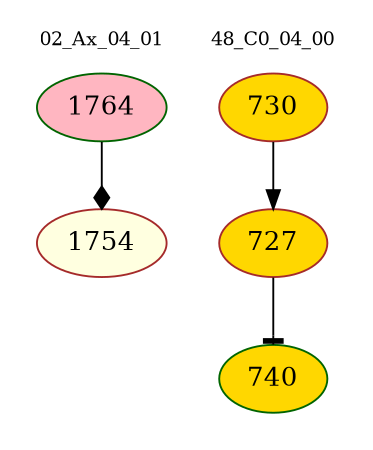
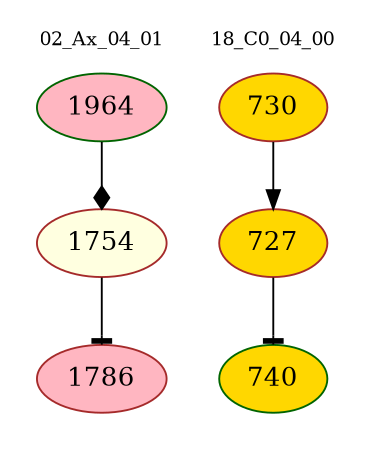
cluster "48_C0_04_00": label "48_C0_04_00" -> "18_C0_04_00"
node "1764": label "1764" -> "1964"
node "1786": added
